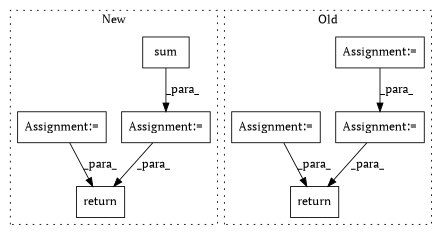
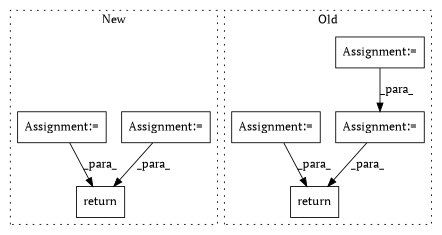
node "sum": removed
